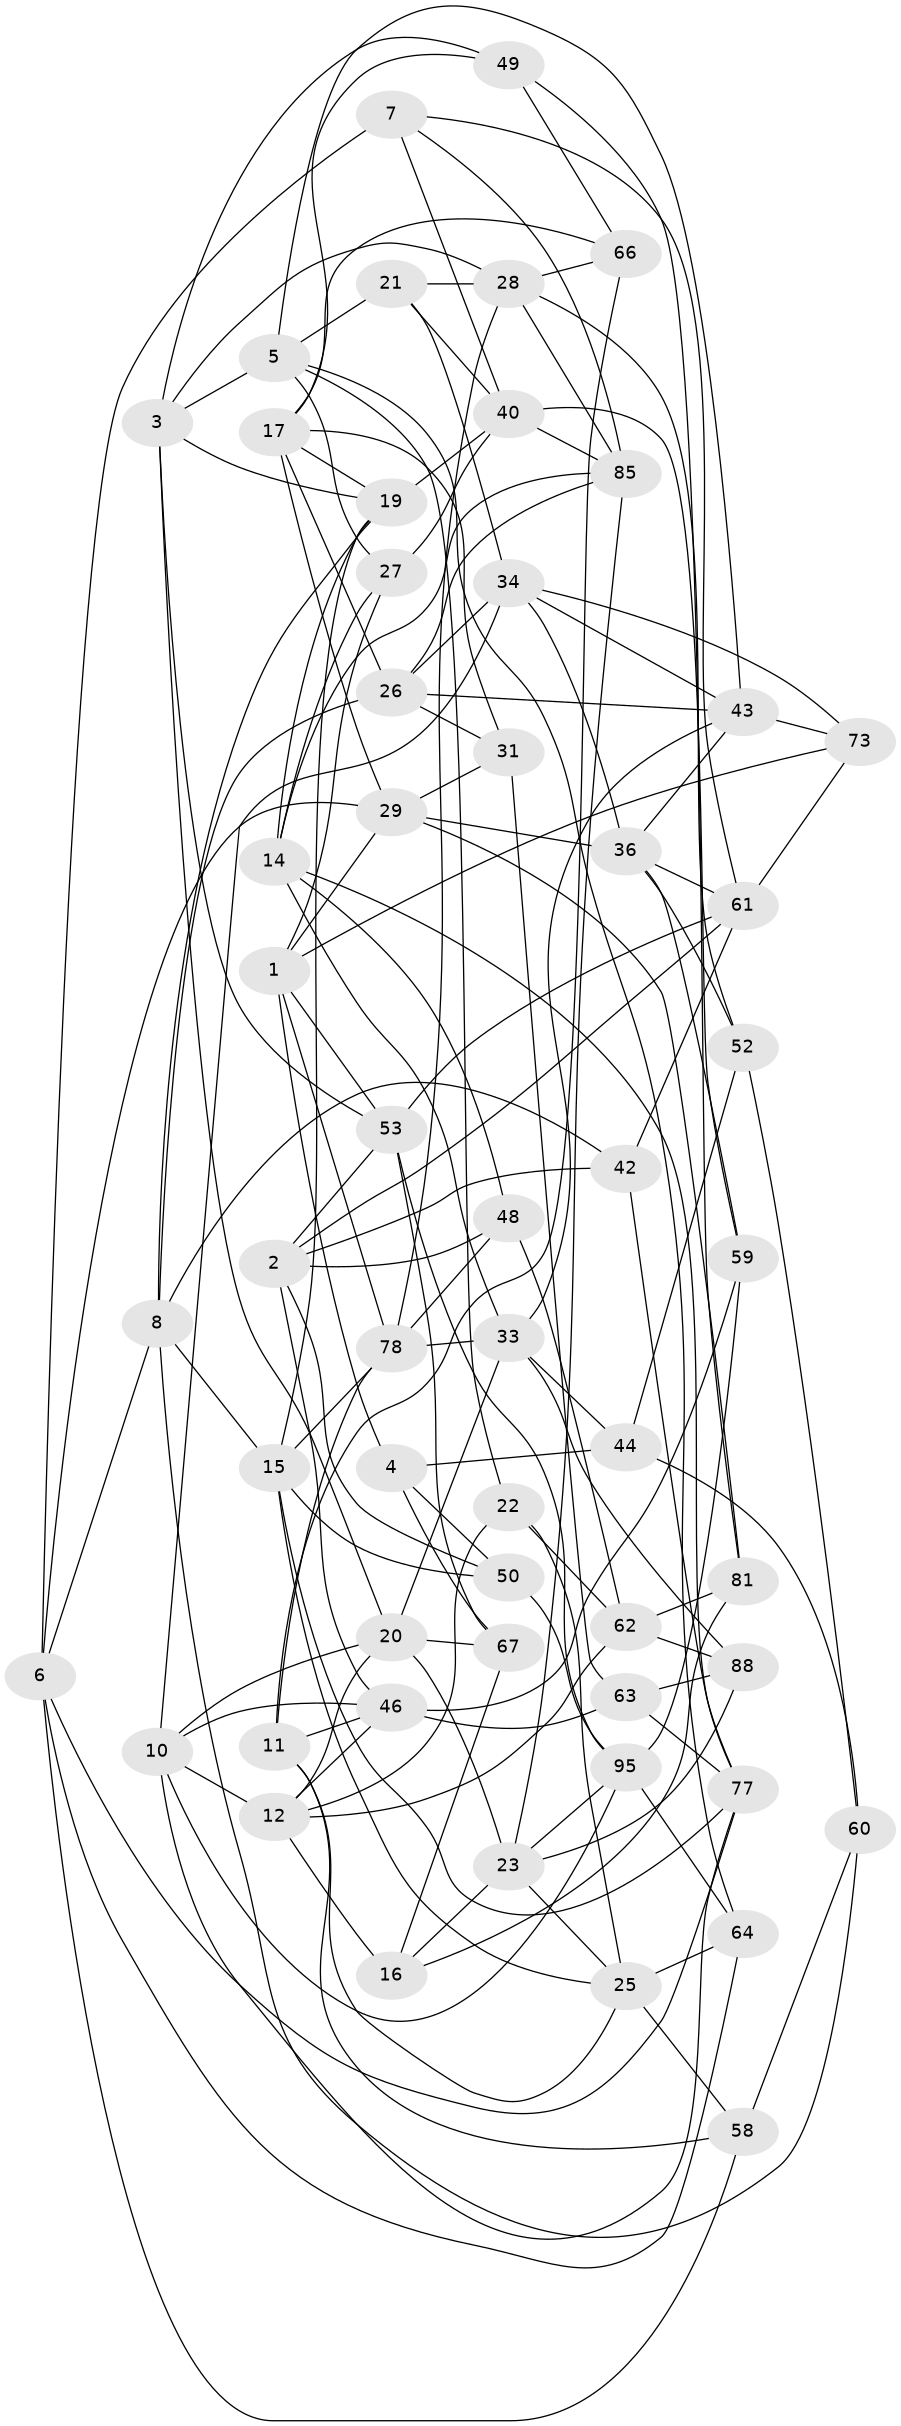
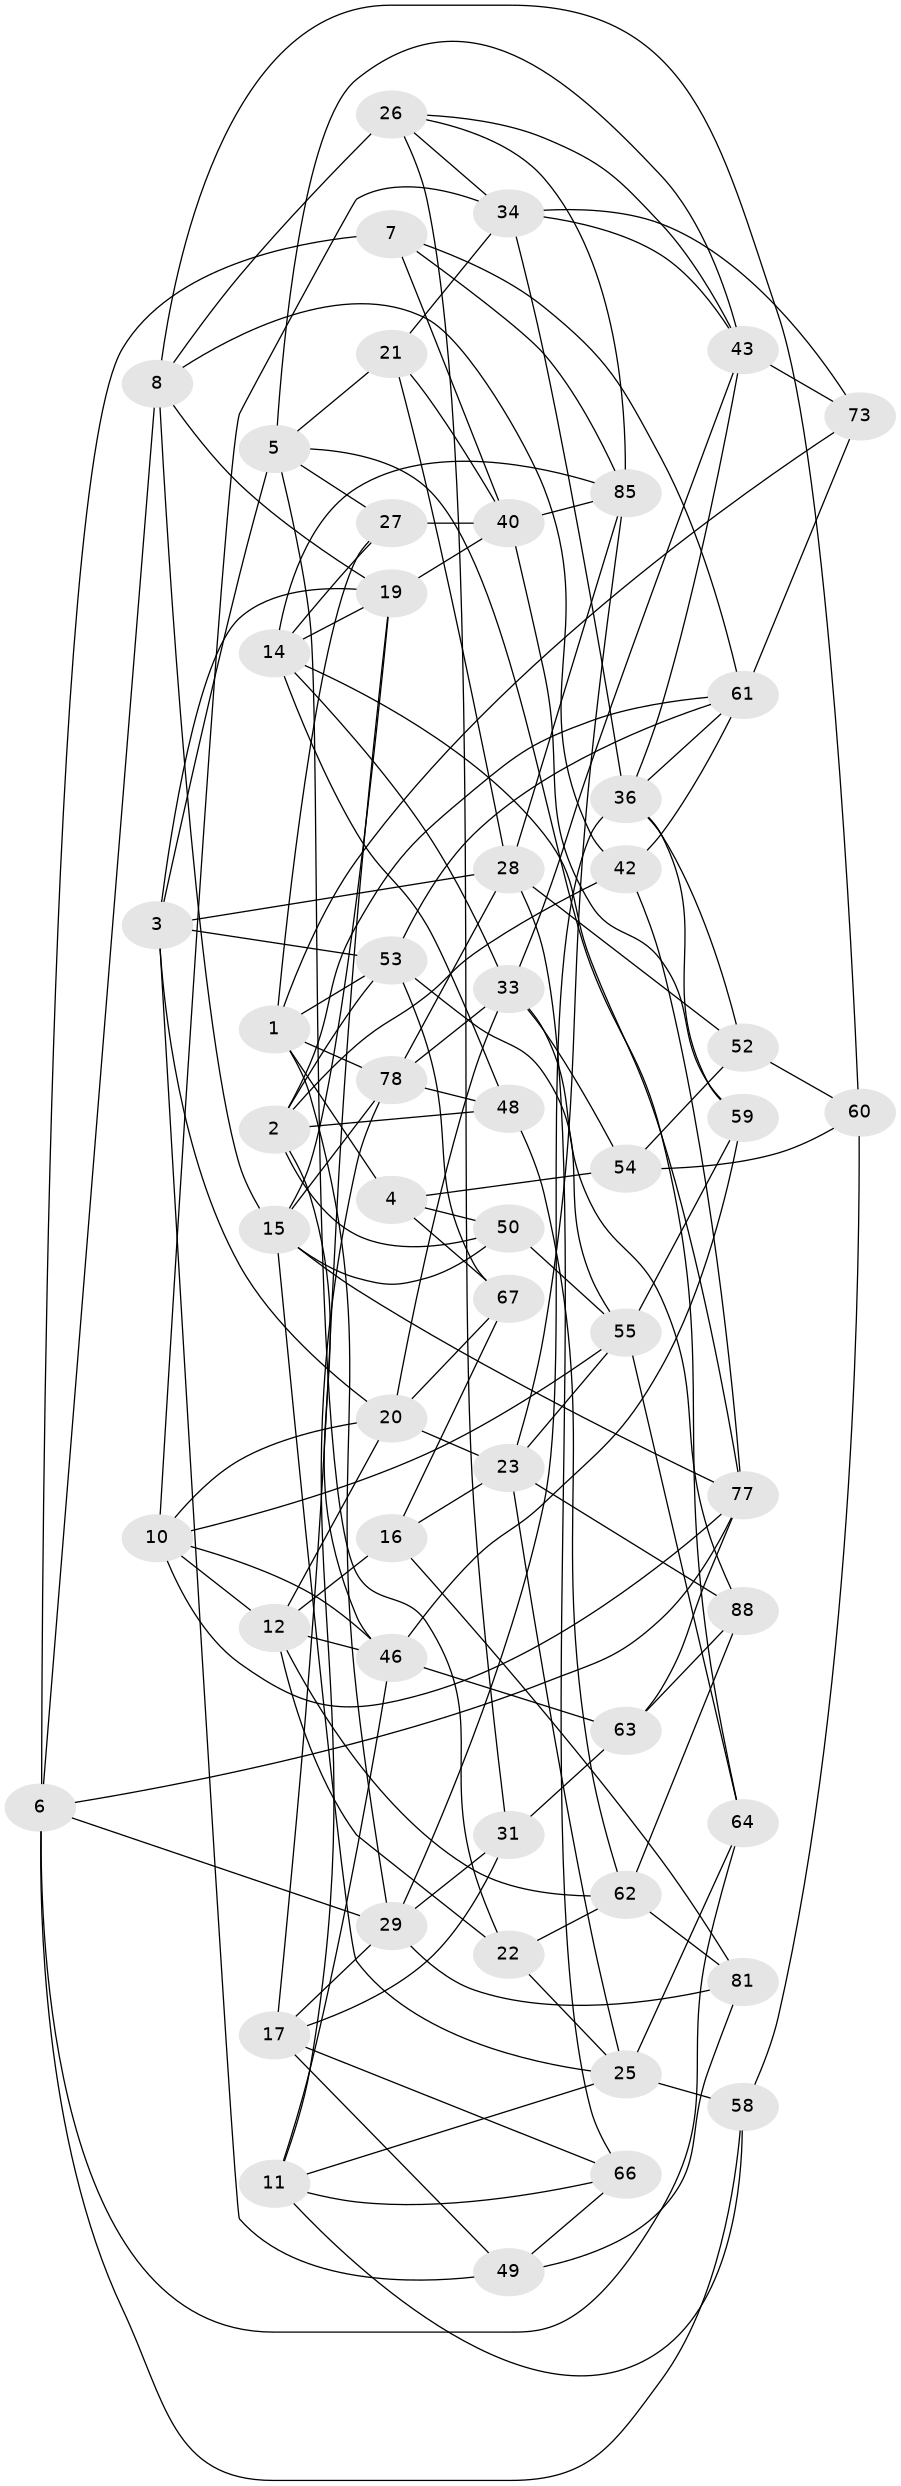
edge "17" -- "26": removed
node "44": label "44" -> "54"
node "95": label "95" -> "55"
